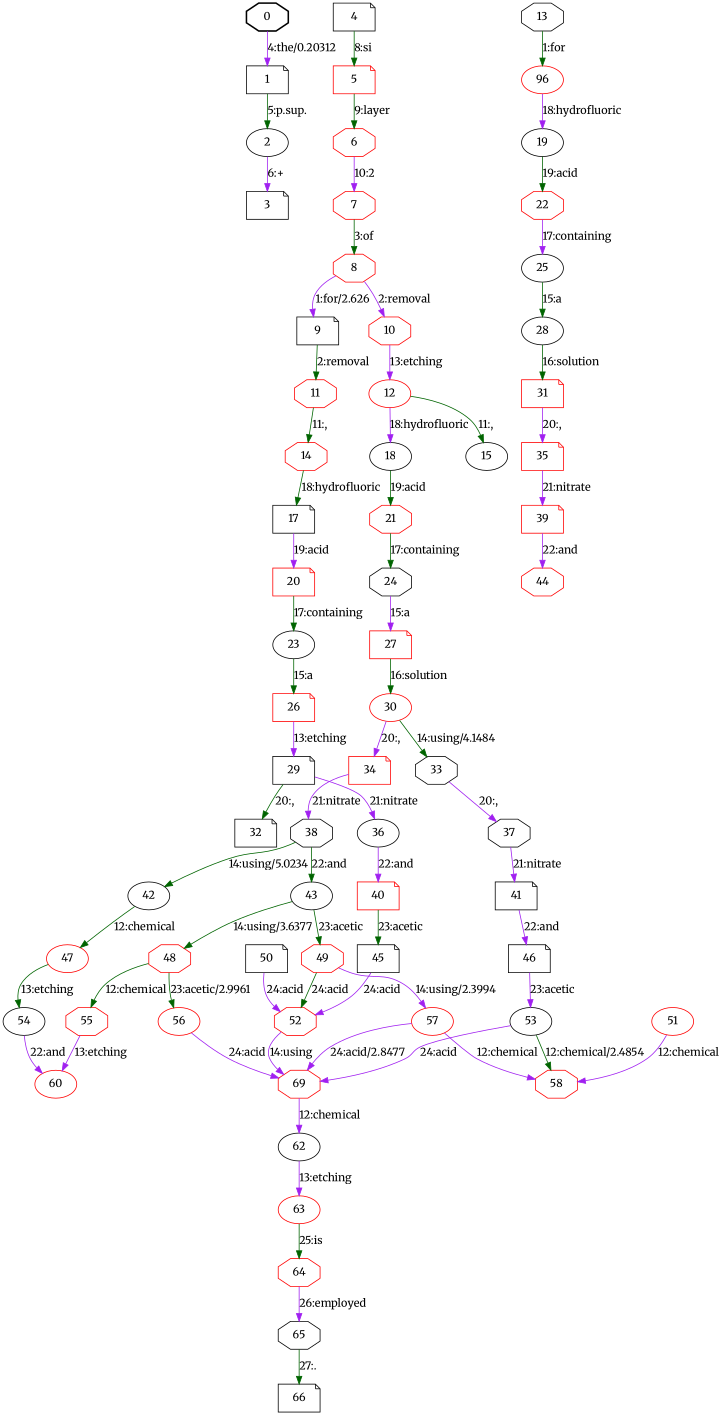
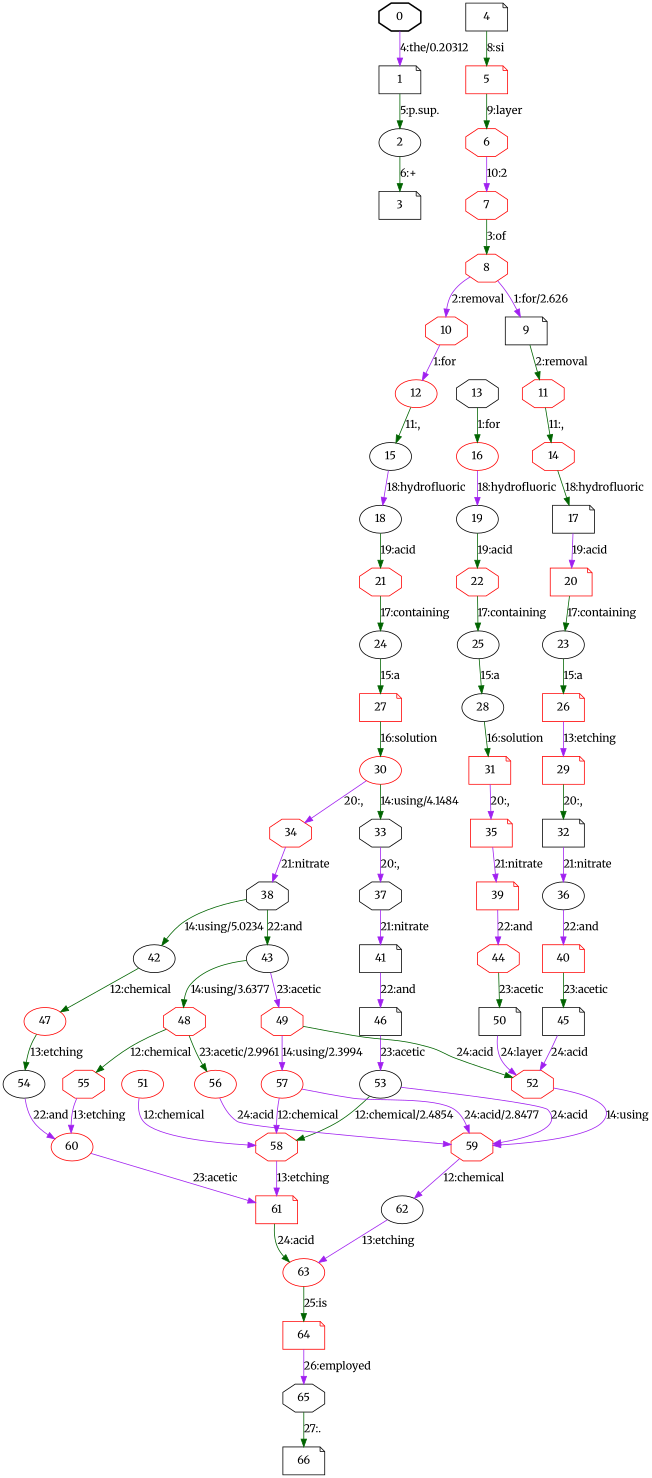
node "96": label "96" -> "16"
edge "2" -> "3": color purple -> darkgreen
edge "22" -> "25": color purple -> darkgreen
edge "10" -> "12": label "13:etching" -> "1:for"
edge "12" -> "18": now "15" -> "18"
node "24": shape octagon -> ellipse
edge "24" -> "27": color purple -> darkgreen
node "29": color black -> red
node "34": shape note -> octagon
edge "29" -> "36": now "32" -> "36"
edge "43" -> "49": color darkgreen -> purple
edge "44" -> "50": added, label "23:acetic"
edge "50" -> "52": label "24:acid" -> "24:layer"
node "69": label "69" -> "59"
node "61": added
node "64": shape octagon -> note
